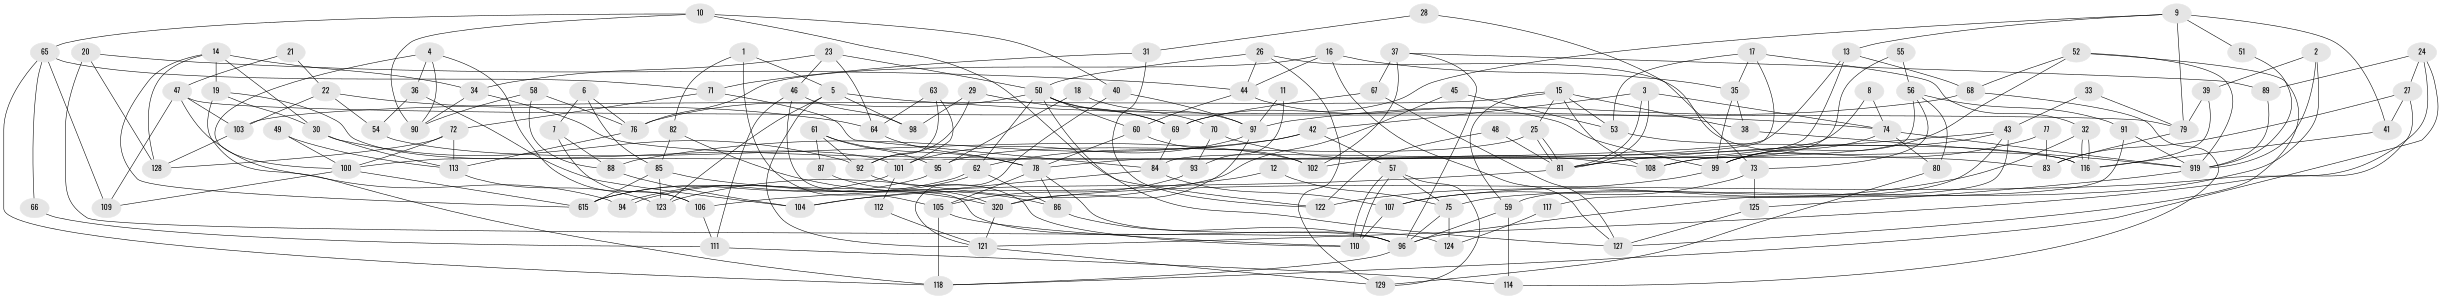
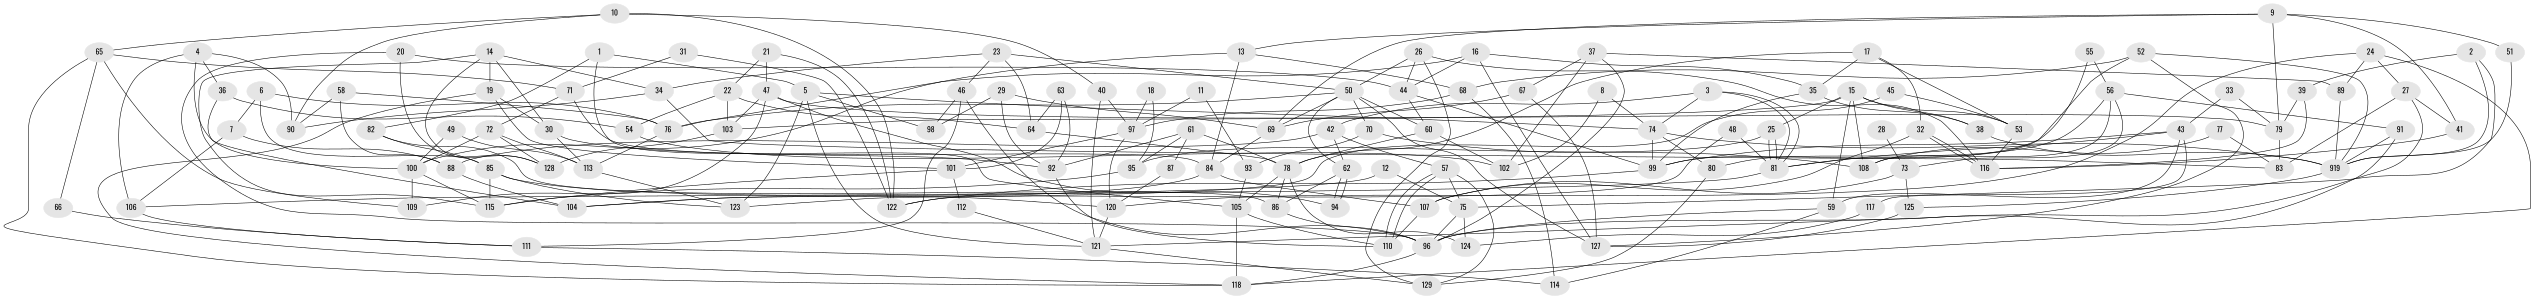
edge "28" -- "31": removed
edge "21" -- "122": added
node "615": label "615" -> "115"
node "320": label "320" -> "120"
